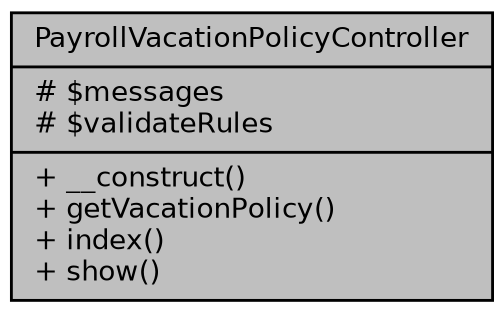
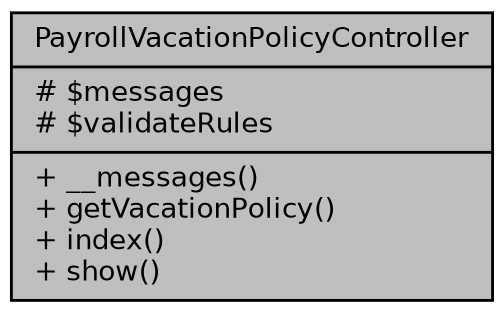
node "PayrollVacationPolicyController": text "+ __construct()" -> "+ __messages()"
